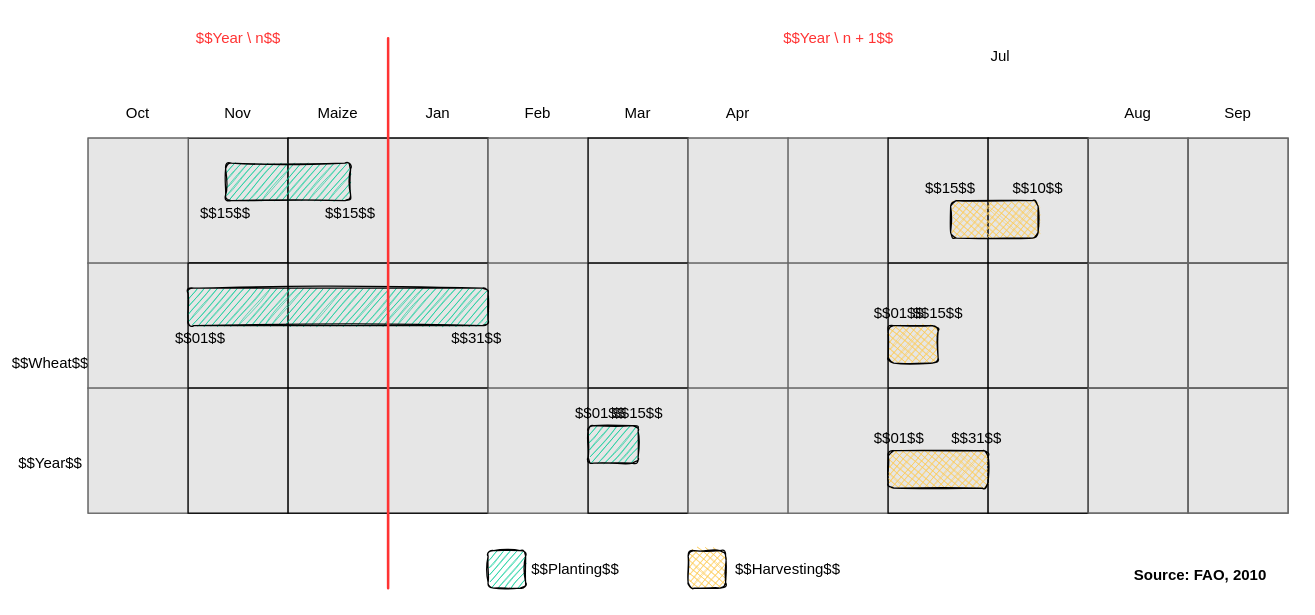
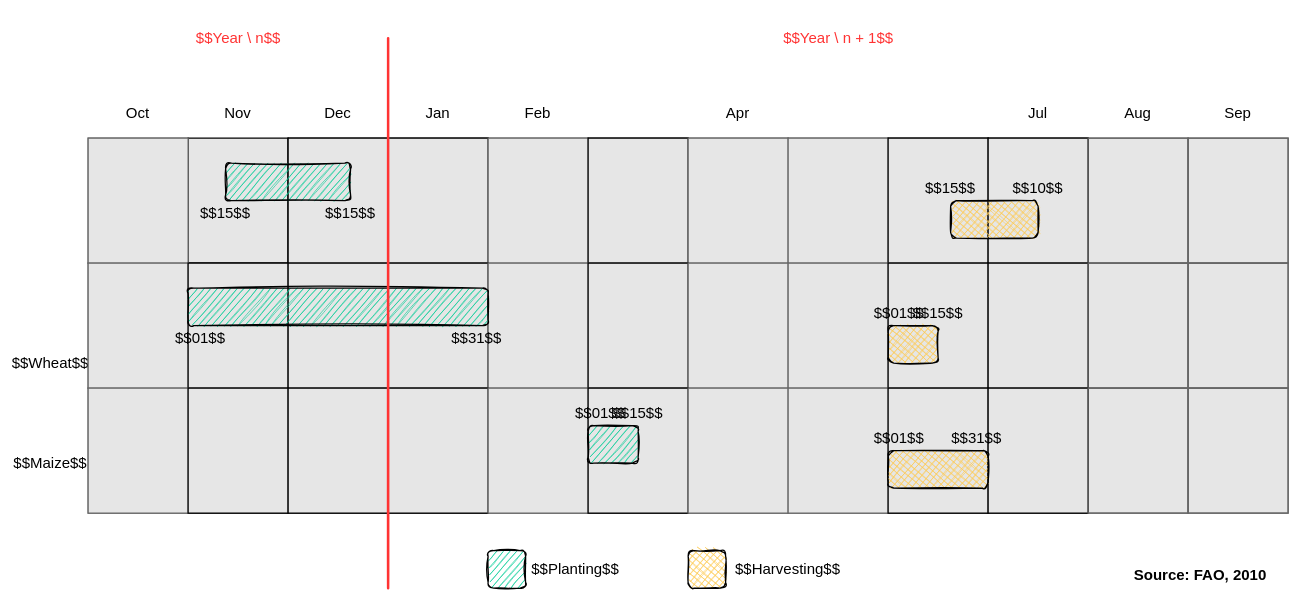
node "Jul": moved (1001, 57) -> (1038, 113)
node "Maize": label "Maize" -> "Dec"
node "Mar": removed
node "$$Year$$": label "$$Year$$" -> "$$Maize$$"
